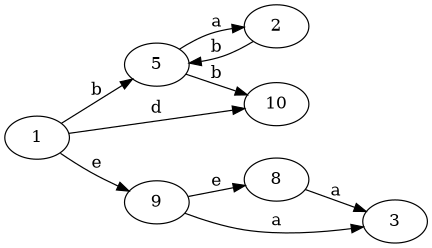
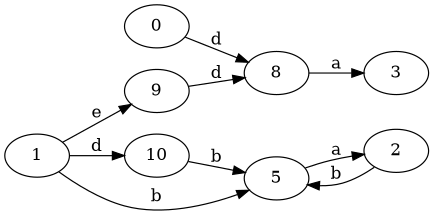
node "0": added
edge "5" -> "10": reversed
edge "9" -> "8": label "e" -> "d"
edge "9" -> "3": removed, label "a"
